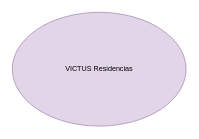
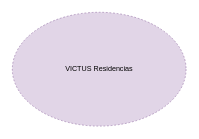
node "VICTUS Residencias": style solid -> dashed
